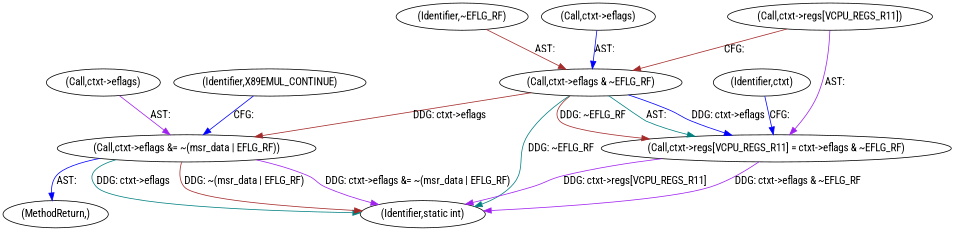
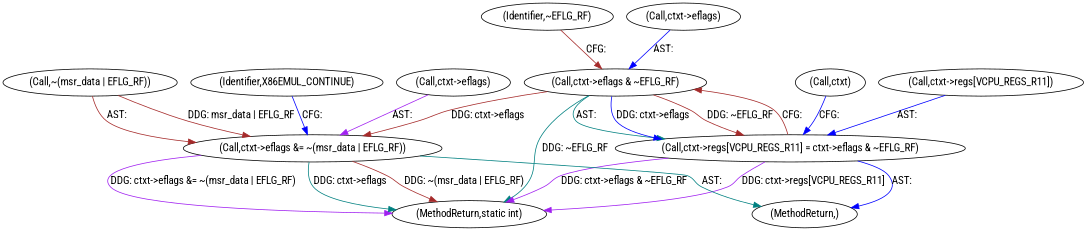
edge "(Call,ctxt->regs[VCPU_REGS_R11])" -> "(Call,ctxt->eflags & ~EFLG_RF)": now "(Call,ctxt->regs[VCPU_REGS_R11] = ctxt->eflags & ~EFLG_RF)" -> "(Call,ctxt->eflags & ~EFLG_RF)"
edge "(Identifier,~EFLG_RF)" -> "(Call,ctxt->eflags & ~EFLG_RF)": label "AST: " -> "CFG: "
node "(Call,~(msr_data | EFLG_RF))": added
node "(Identifier,X89EMUL_CONTINUE)": label "(Identifier,X89EMUL_CONTINUE)" -> "(Identifier,X86EMUL_CONTINUE)"
node "(Identifier,ctxt)": label "(Identifier,ctxt)" -> "(Call,ctxt)"
edge "(Call,ctxt->regs[VCPU_REGS_R11])" -> "(Call,ctxt->regs[VCPU_REGS_R11] = ctxt->eflags & ~EFLG_RF)": color purple -> blue
edge "(Call,ctxt->eflags &= ~(msr_data | EFLG_RF))" -> "(MethodReturn,)": color blue -> teal
edge "(Call,ctxt->regs[VCPU_REGS_R11] = ctxt->eflags & ~EFLG_RF)" -> "(MethodReturn,)": added, label "AST:"
node "(Identifier,static int)": label "(Identifier,static int)" -> "(MethodReturn,static int)"
